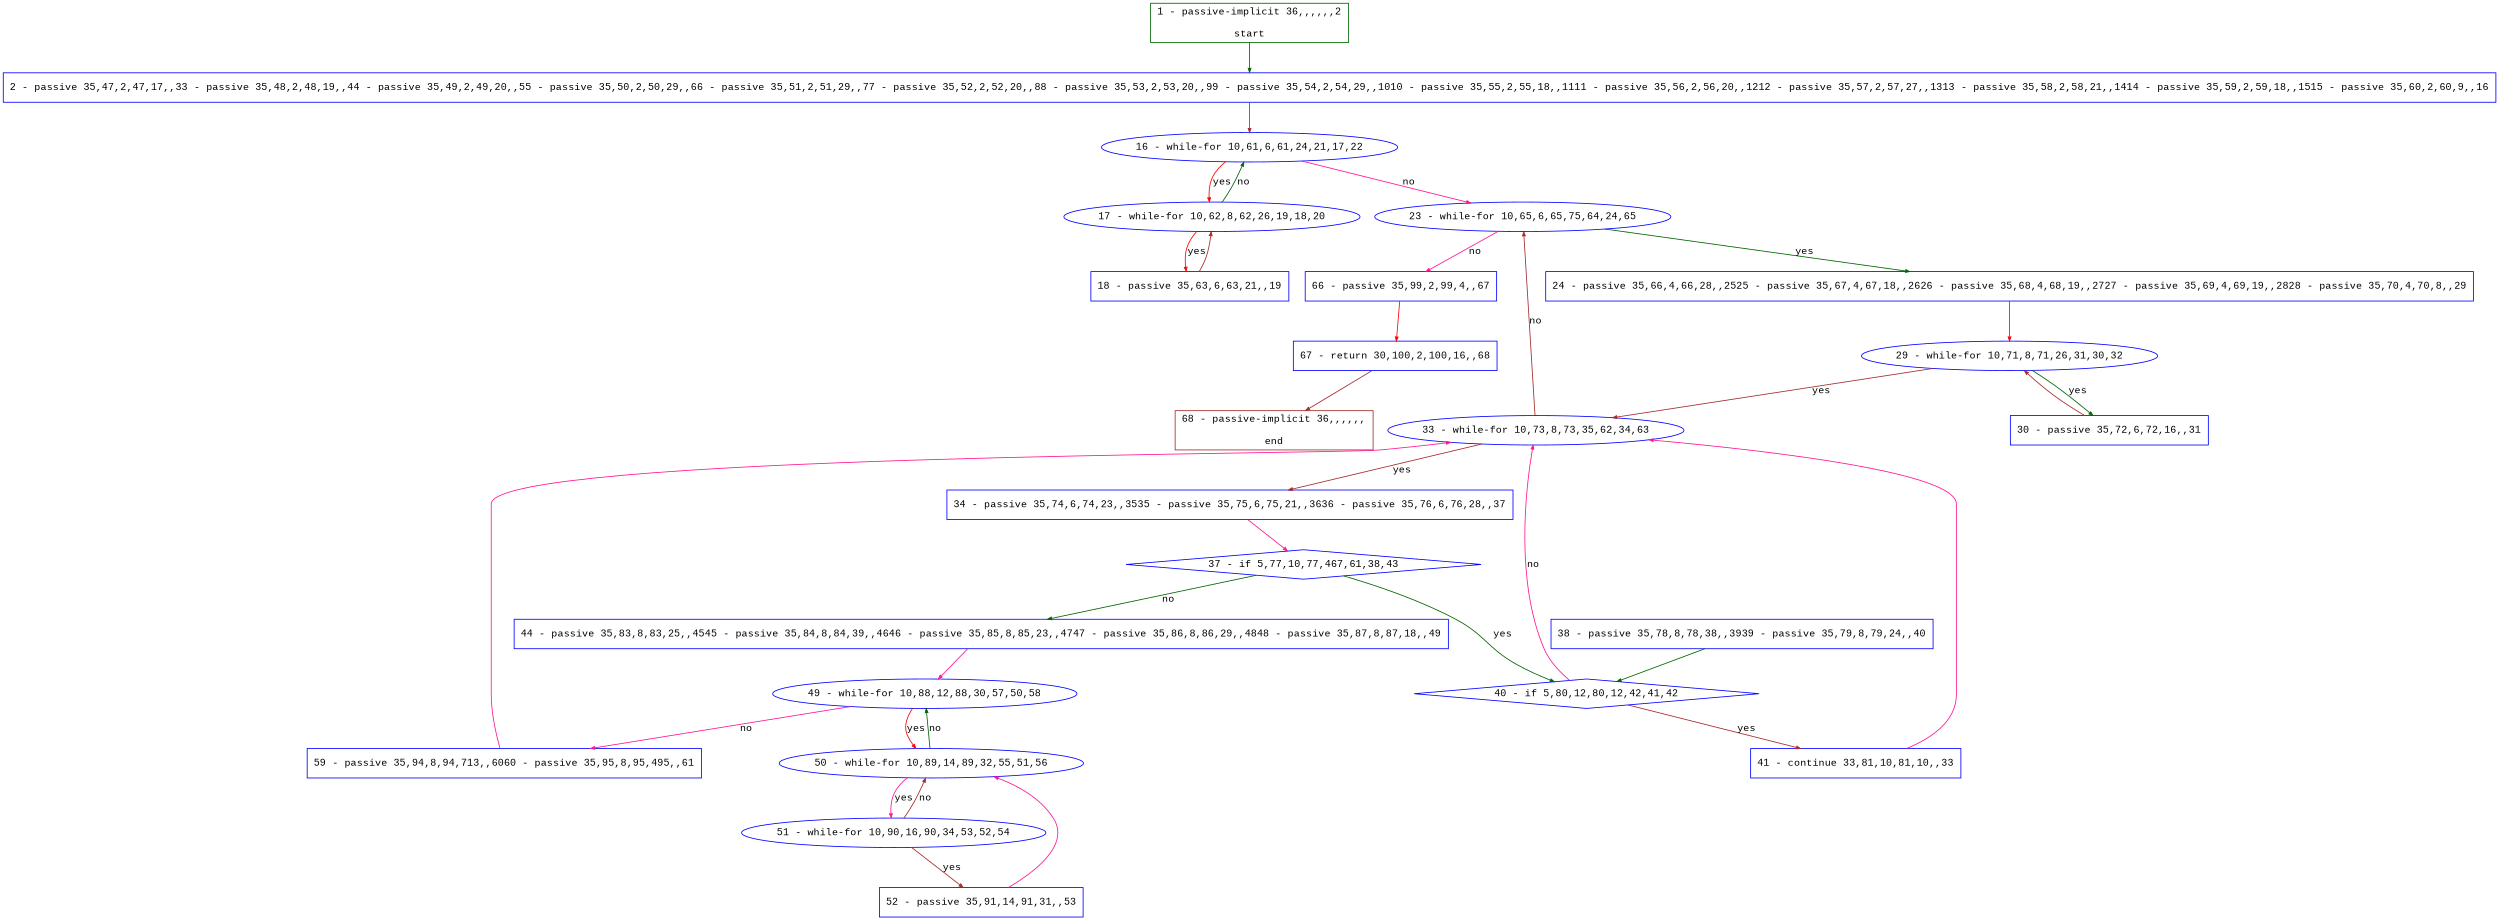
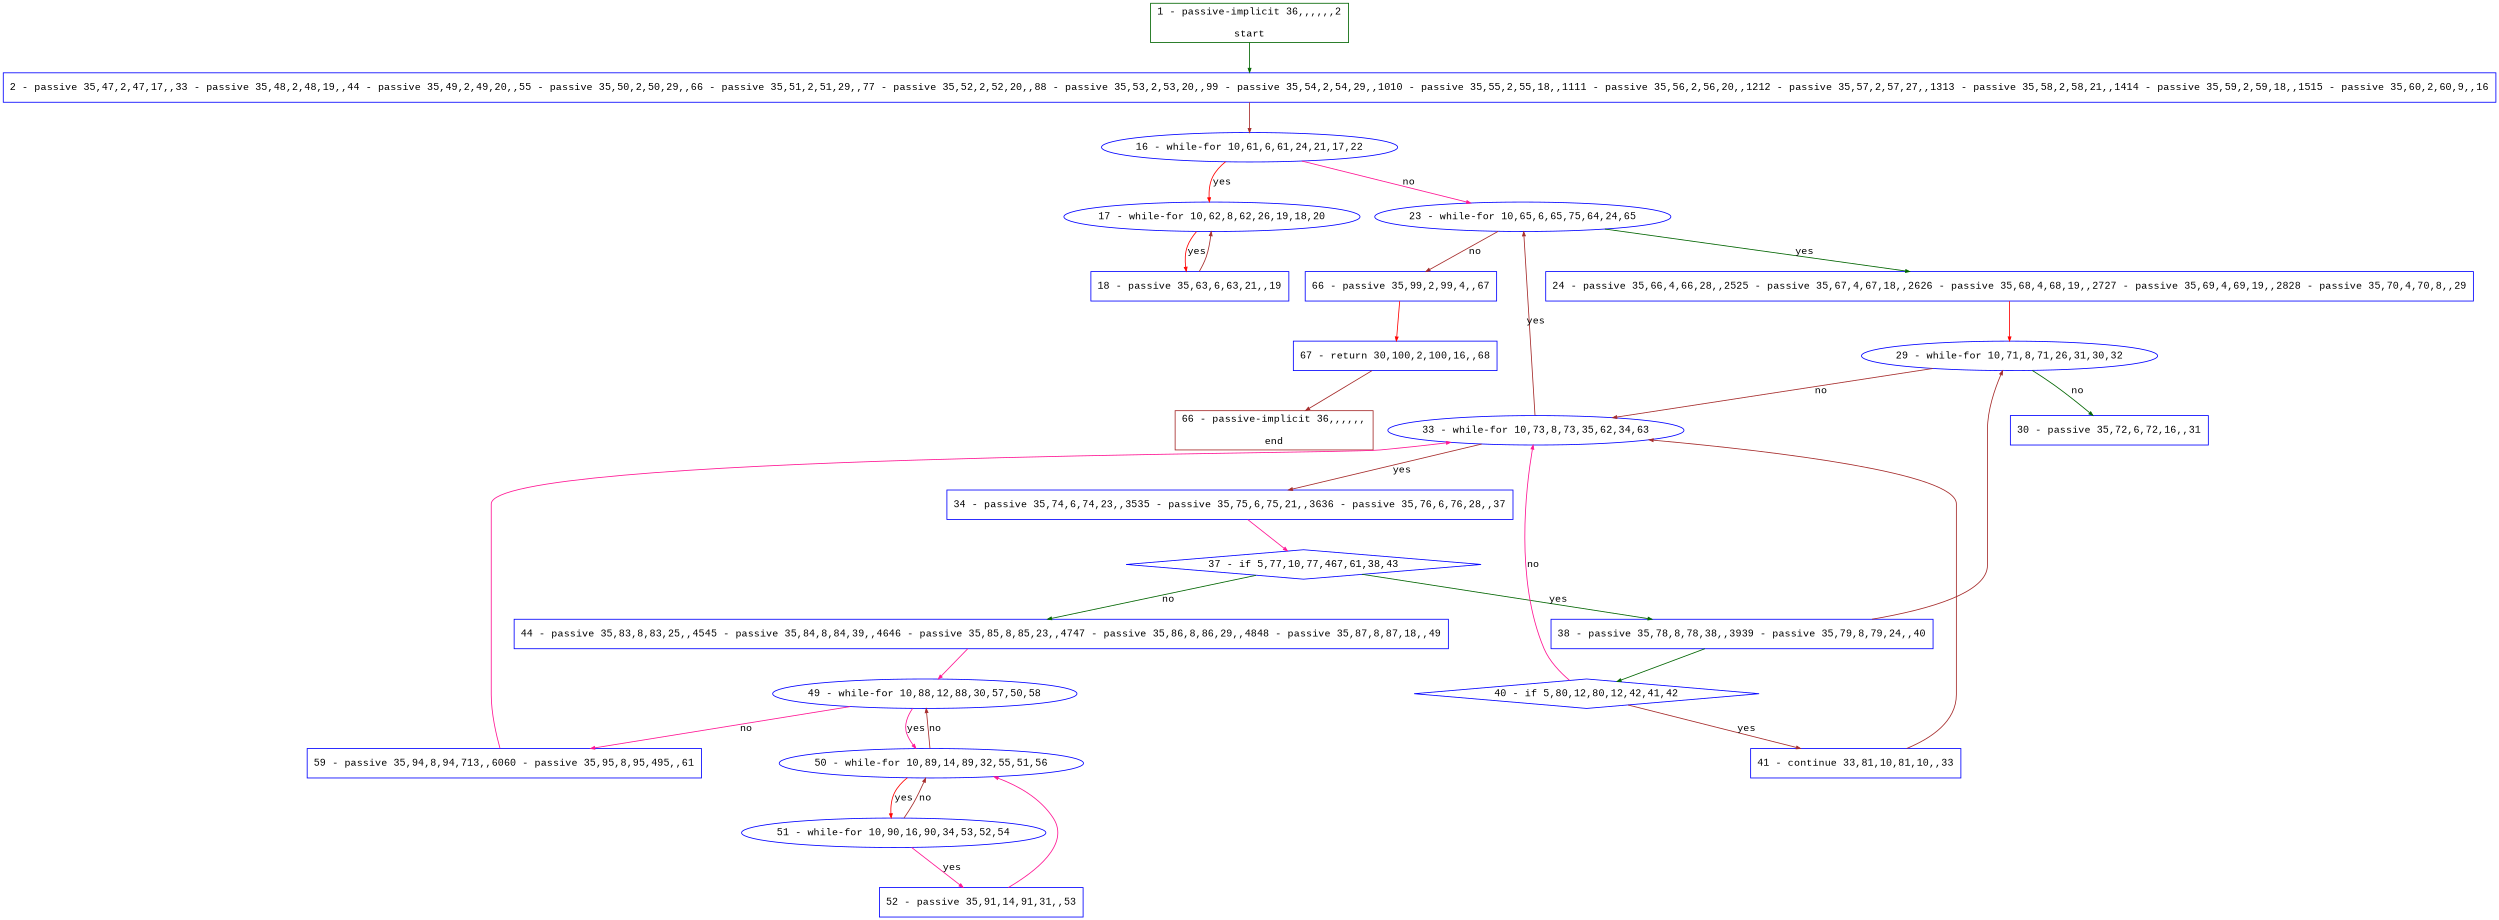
edge "17 - while-for 10,62,8,62,26,19,18,20" -> "16 - while-for 10,61,6,61,24,21,17,22": removed, label "no"
edge "23 - while-for 10,65,6,65,75,64,24,65" -> "66 - passive 35,99,2,99,4,,67": color deeppink -> brown
edge "33 - while-for 10,73,8,73,35,62,34,63" -> "23 - while-for 10,65,6,65,75,64,24,65": label "no" -> "yes"
edge "29 - while-for 10,71,8,71,26,31,30,32" -> "33 - while-for 10,73,8,73,35,62,34,63": label "yes" -> "no"
edge "29 - while-for 10,71,8,71,26,31,30,32" -> "30 - passive 35,72,6,72,16,,31": label "yes" -> "no"
edge "30 - passive 35,72,6,72,16,,31" -> "29 - while-for 10,71,8,71,26,31,30,32": now "38 - passive 35,78,8,78,38,,3939 - passive 35,79,8,79,24,,40" -> "29 - while-for 10,71,8,71,26,31,30,32"
node "68 - passive-implicit 36,,,,,, end": label "68 - passive-implicit 36,,,,,, end" -> "66 - passive-implicit 36,,,,,, end"
edge "41 - continue 33,81,10,81,10,,33" -> "33 - while-for 10,73,8,73,35,62,34,63": color deeppink -> brown
edge "37 - if 5,77,10,77,467,61,38,43" -> "40 - if 5,80,12,80,12,42,41,42": now "37 - if 5,77,10,77,467,61,38,43" -> "38 - passive 35,78,8,78,38,,3939 - passive 35,79,8,79,24,,40"
edge "49 - while-for 10,88,12,88,30,57,50,58" -> "50 - while-for 10,89,14,89,32,55,51,56": color red -> deeppink
edge "50 - while-for 10,89,14,89,32,55,51,56" -> "49 - while-for 10,88,12,88,30,57,50,58": color darkgreen -> brown
edge "50 - while-for 10,89,14,89,32,55,51,56" -> "51 - while-for 10,90,16,90,34,53,52,54": color deeppink -> red
edge "51 - while-for 10,90,16,90,34,53,52,54" -> "52 - passive 35,91,14,91,31,,53": color brown -> deeppink
